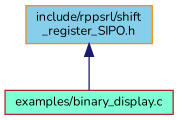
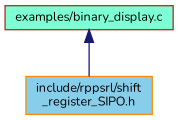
edge "examples/binary_display.c" -> "include/rppsrl/shift _register_SIPO.h": reversed
